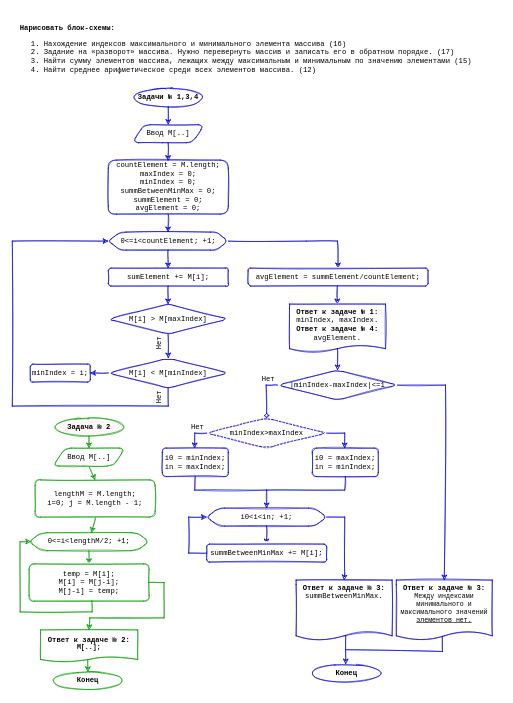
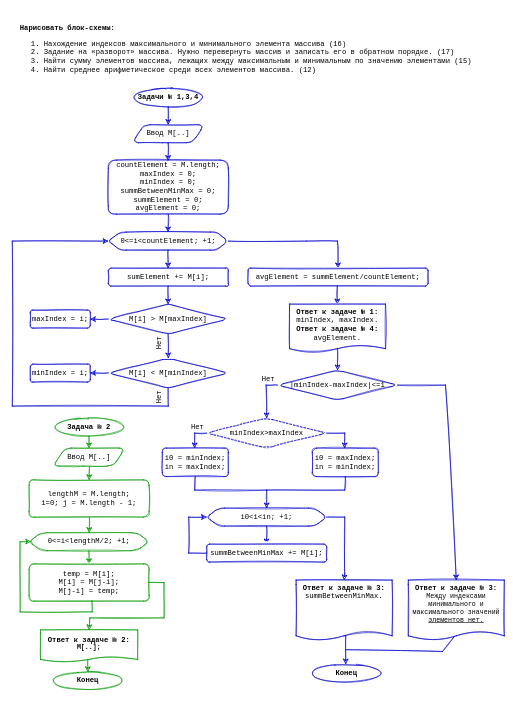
node "maxIndex = i;": added
edge "M[i] > M[maxIndex]" -> "maxIndex = i;": added
edge "|minIndex-maxIndex|<=1" -> "minIndex>maxIndex": arrowhead diamond -> classic
node "Задача № 2": fillcolor #f8cecc -> #ffffff
node "lengthM = M.length; i=0; j = M.length - 1;": moved (95, 498) -> (89, 498)
node "Ответ к задаче № 3: Между индексами минимального и максимального значений элементов нет.": moved (444, 610) -> (456, 610)
